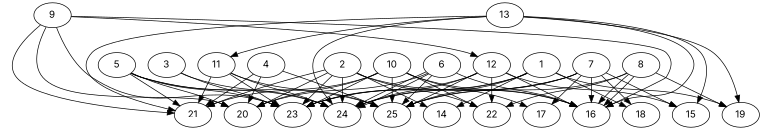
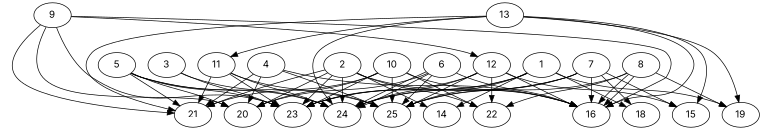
edge "4" -> "16": added
node "17": removed
